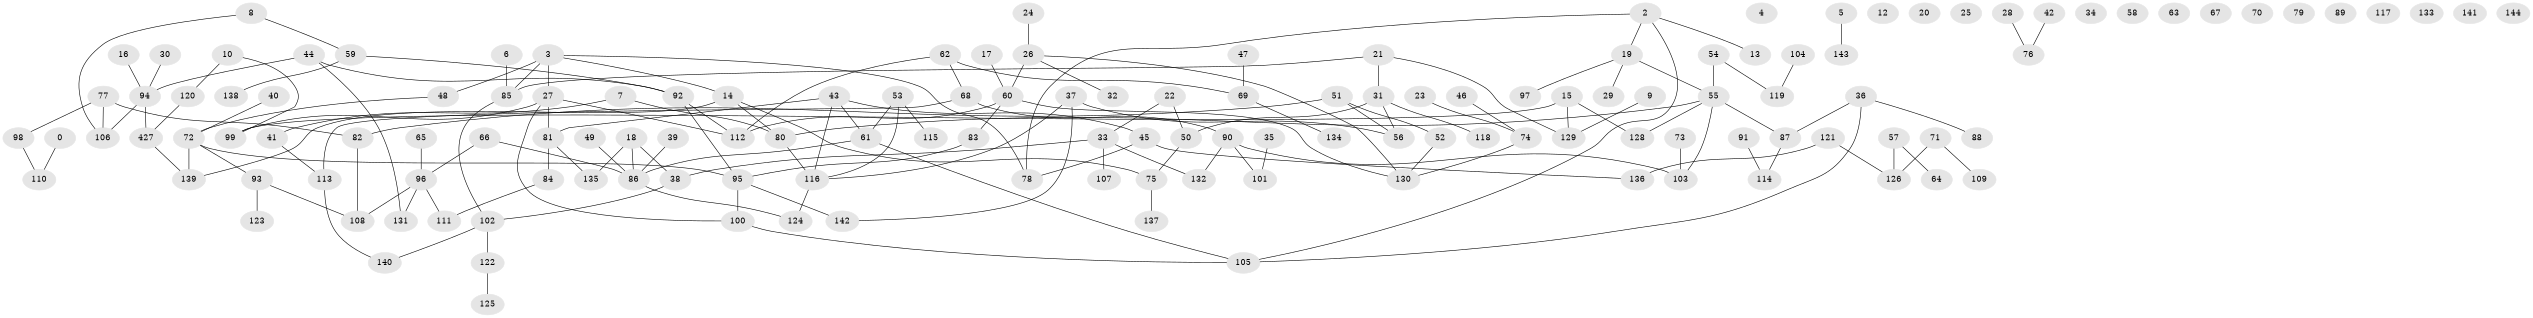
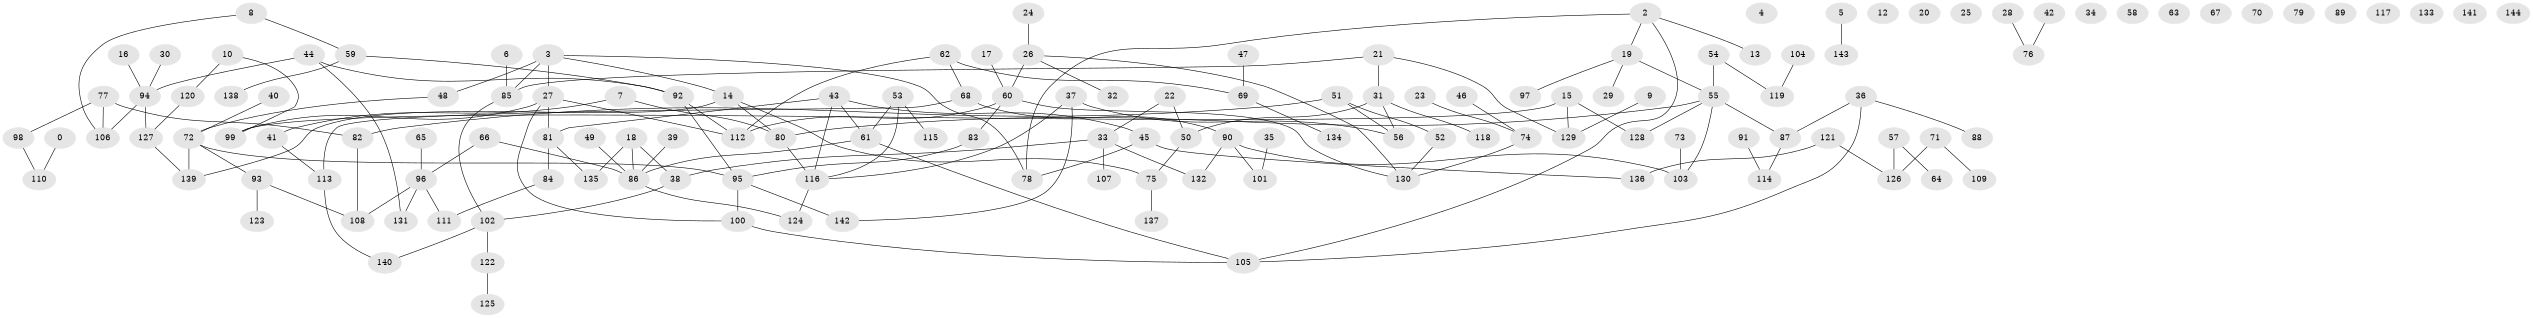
node "427": label "427" -> "127"
